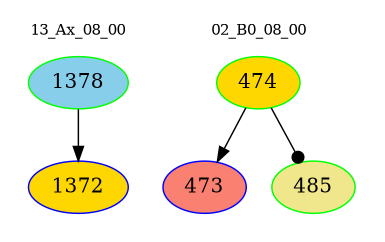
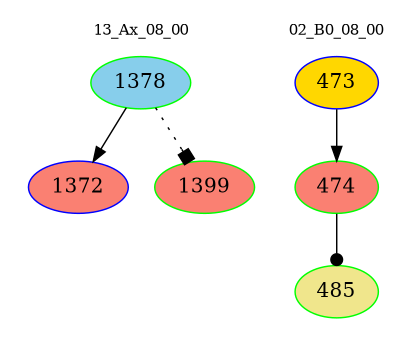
node "474": fillcolor gold -> salmon
edge "474" -> "473": reversed
node "1372": fillcolor gold -> salmon
node "473": fillcolor salmon -> gold
node "1399": added
